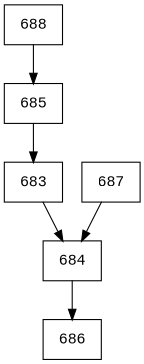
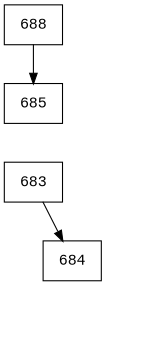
edge "685" -> "683": removed
node "687": removed
node "686": removed
